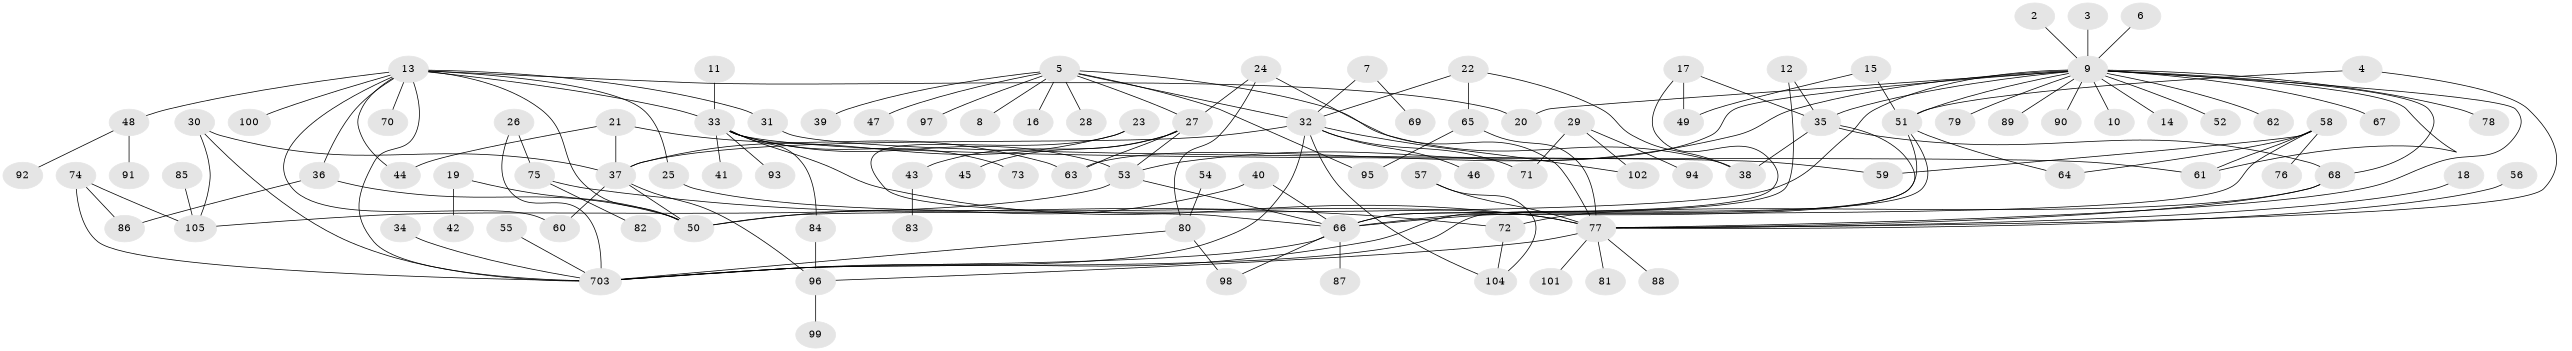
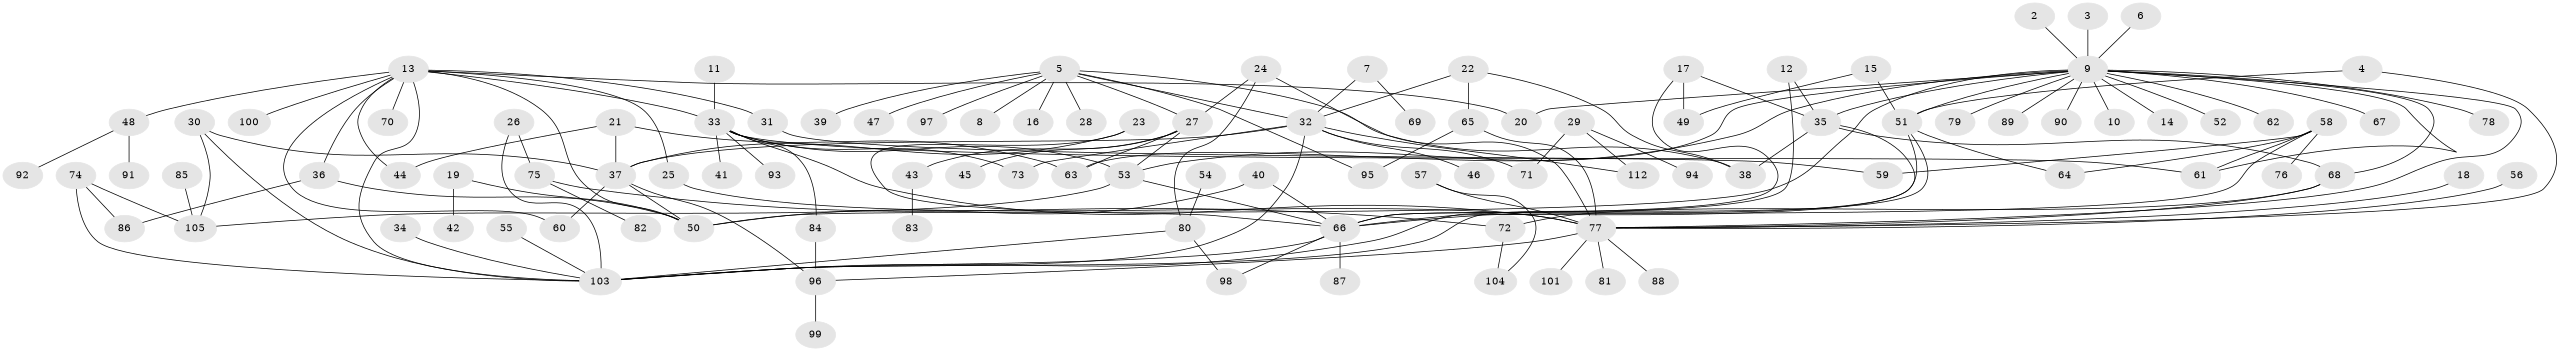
node "102": label "102" -> "112"
edge "32" -- "104": now "32" -- "73"
node "703": label "703" -> "103"
